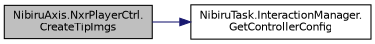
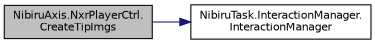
node "NibiruTask.InteractionManager. GetControllerConfig": label "NibiruTask.InteractionManager. GetControllerConfig" -> "NibiruTask.InteractionManager. InteractionManager"
